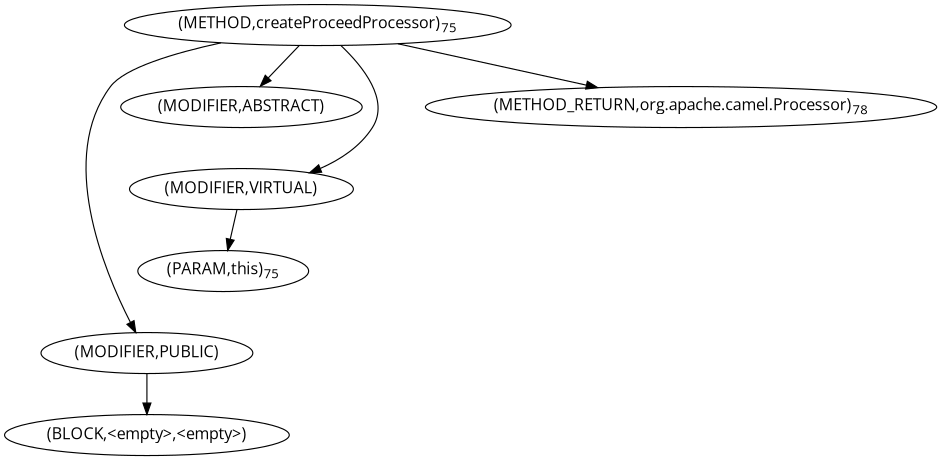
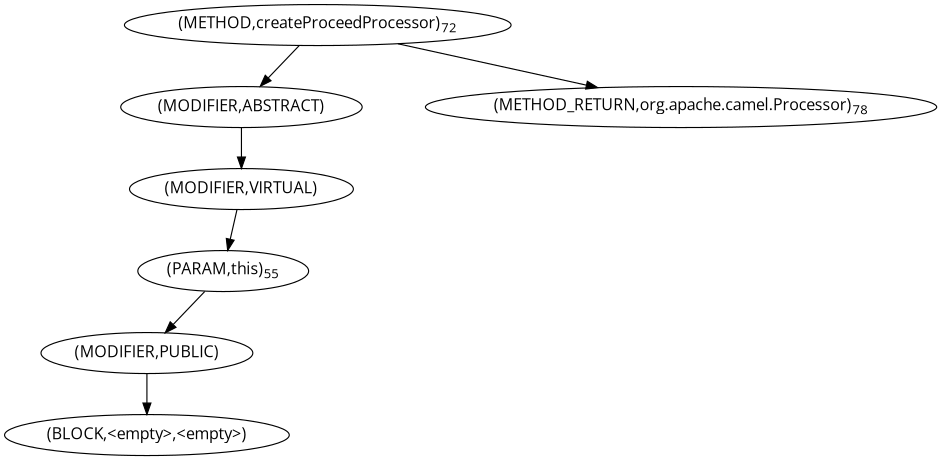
node "(METHOD,createProceedProcessor)": text "75" -> "72"
edge "(METHOD,createProceedProcessor)" -> "(MODIFIER,VIRTUAL)": now "(MODIFIER,ABSTRACT)" -> "(MODIFIER,VIRTUAL)"
edge "(METHOD,createProceedProcessor)" -> "(MODIFIER,PUBLIC)": now "(PARAM,this)" -> "(MODIFIER,PUBLIC)"
node "(PARAM,this)": text "75" -> "55"
